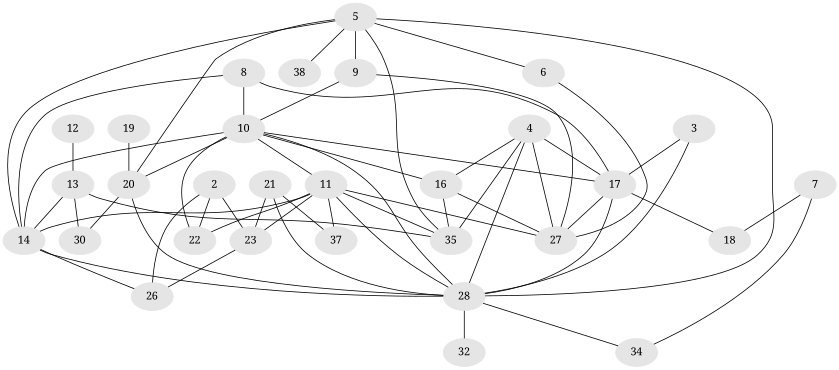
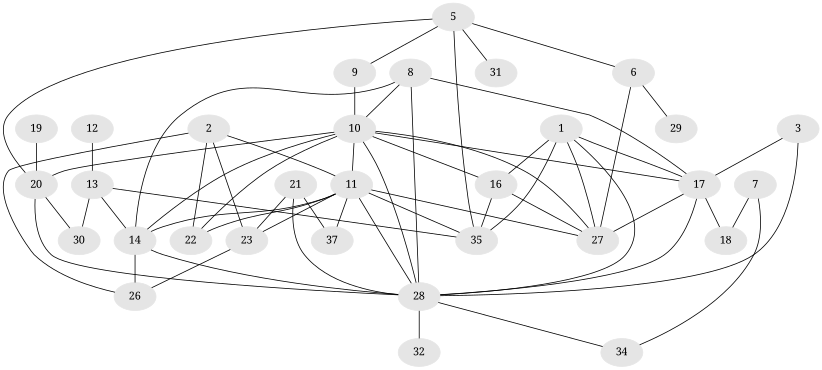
edge "5" -- "14": removed
node "38": label "38" -> "31"
edge "5" -- "28": now "8" -- "28"
node "4": label "4" -> "1"
node "29": added
edge "9" -- "27": now "10" -- "27"
edge "2" -- "11": added
